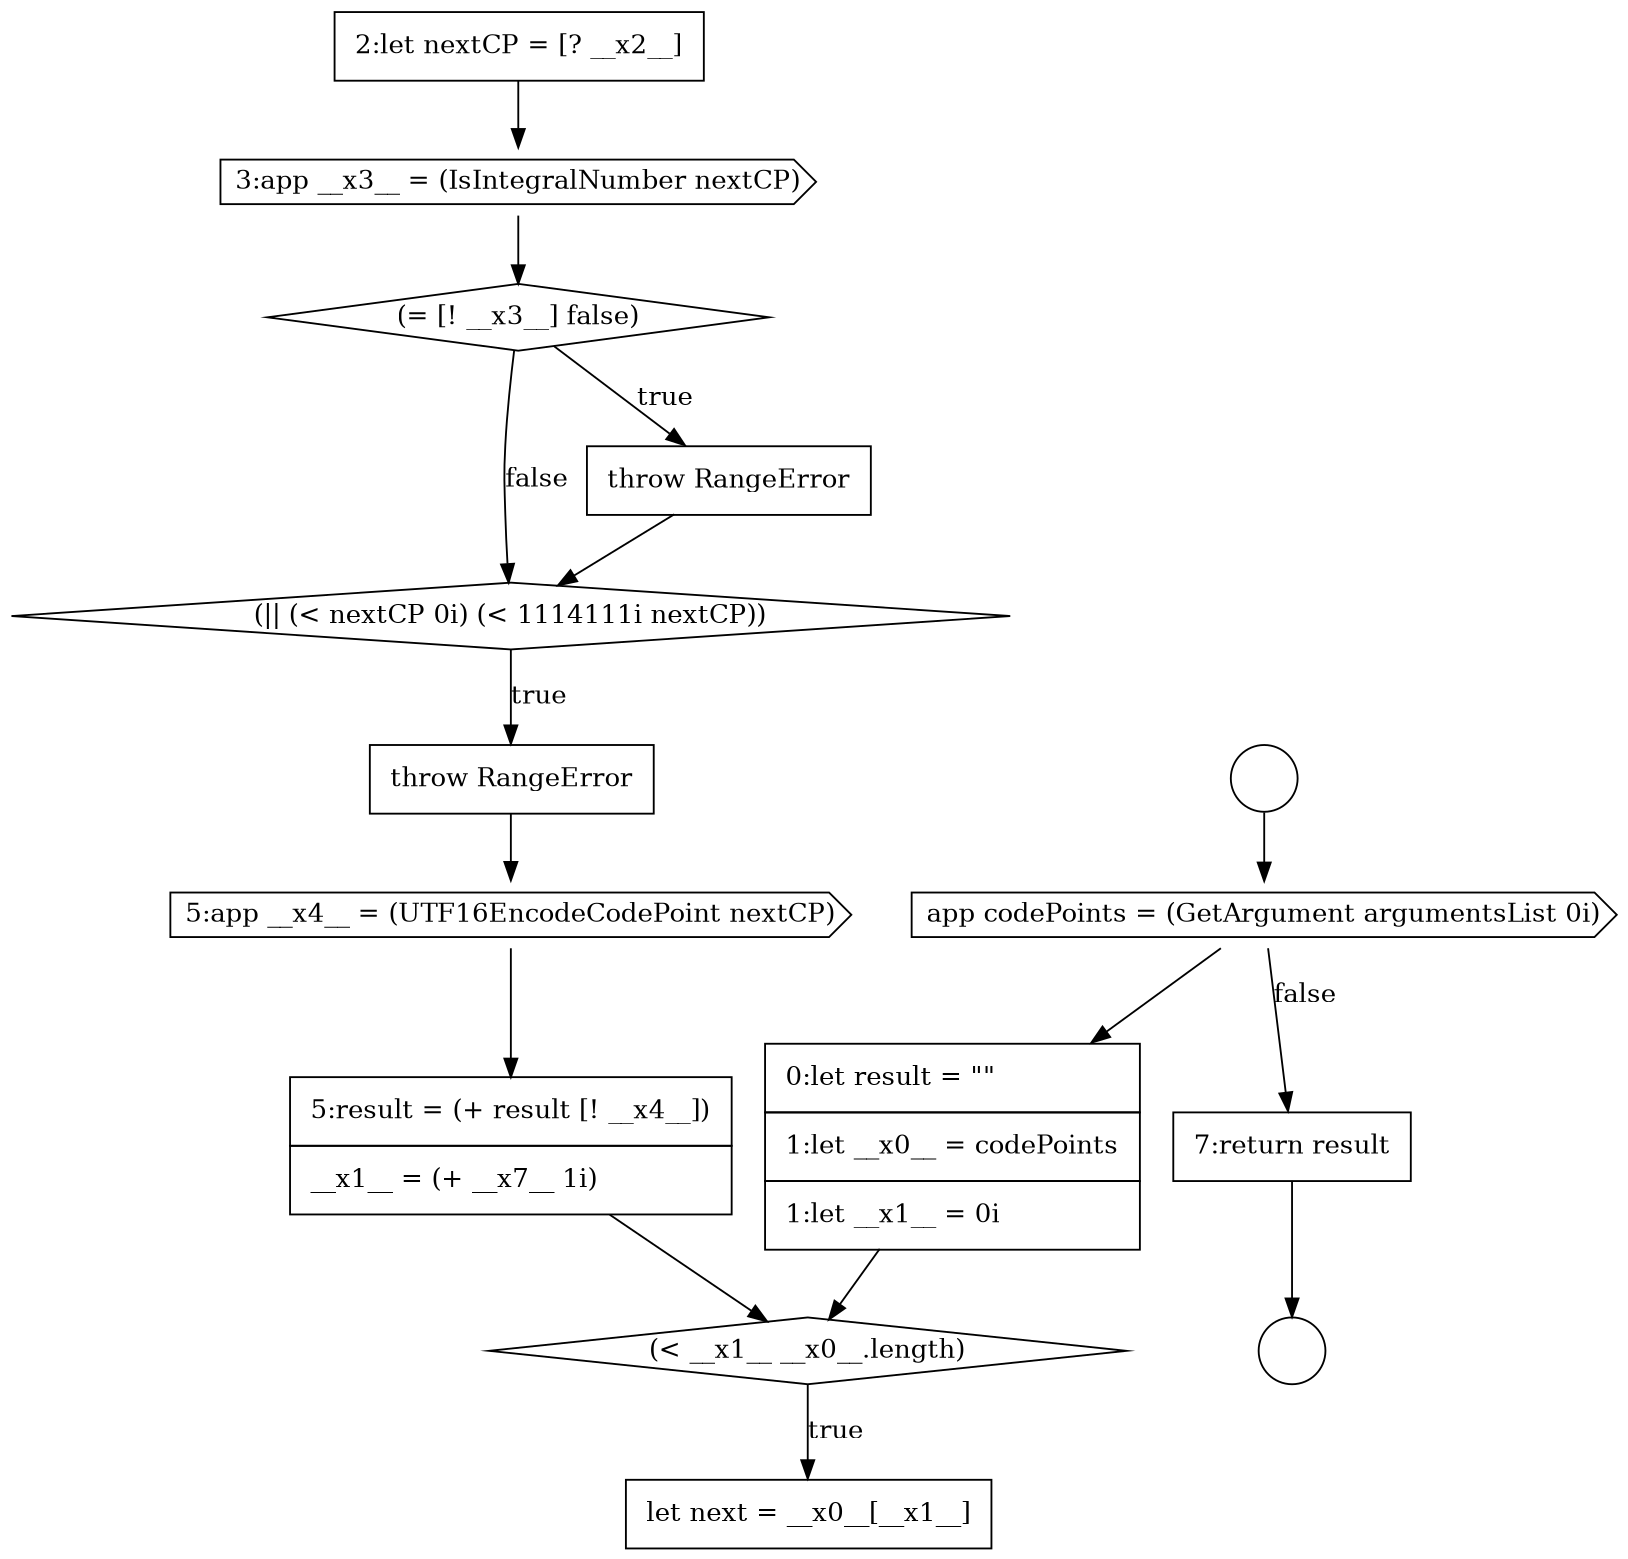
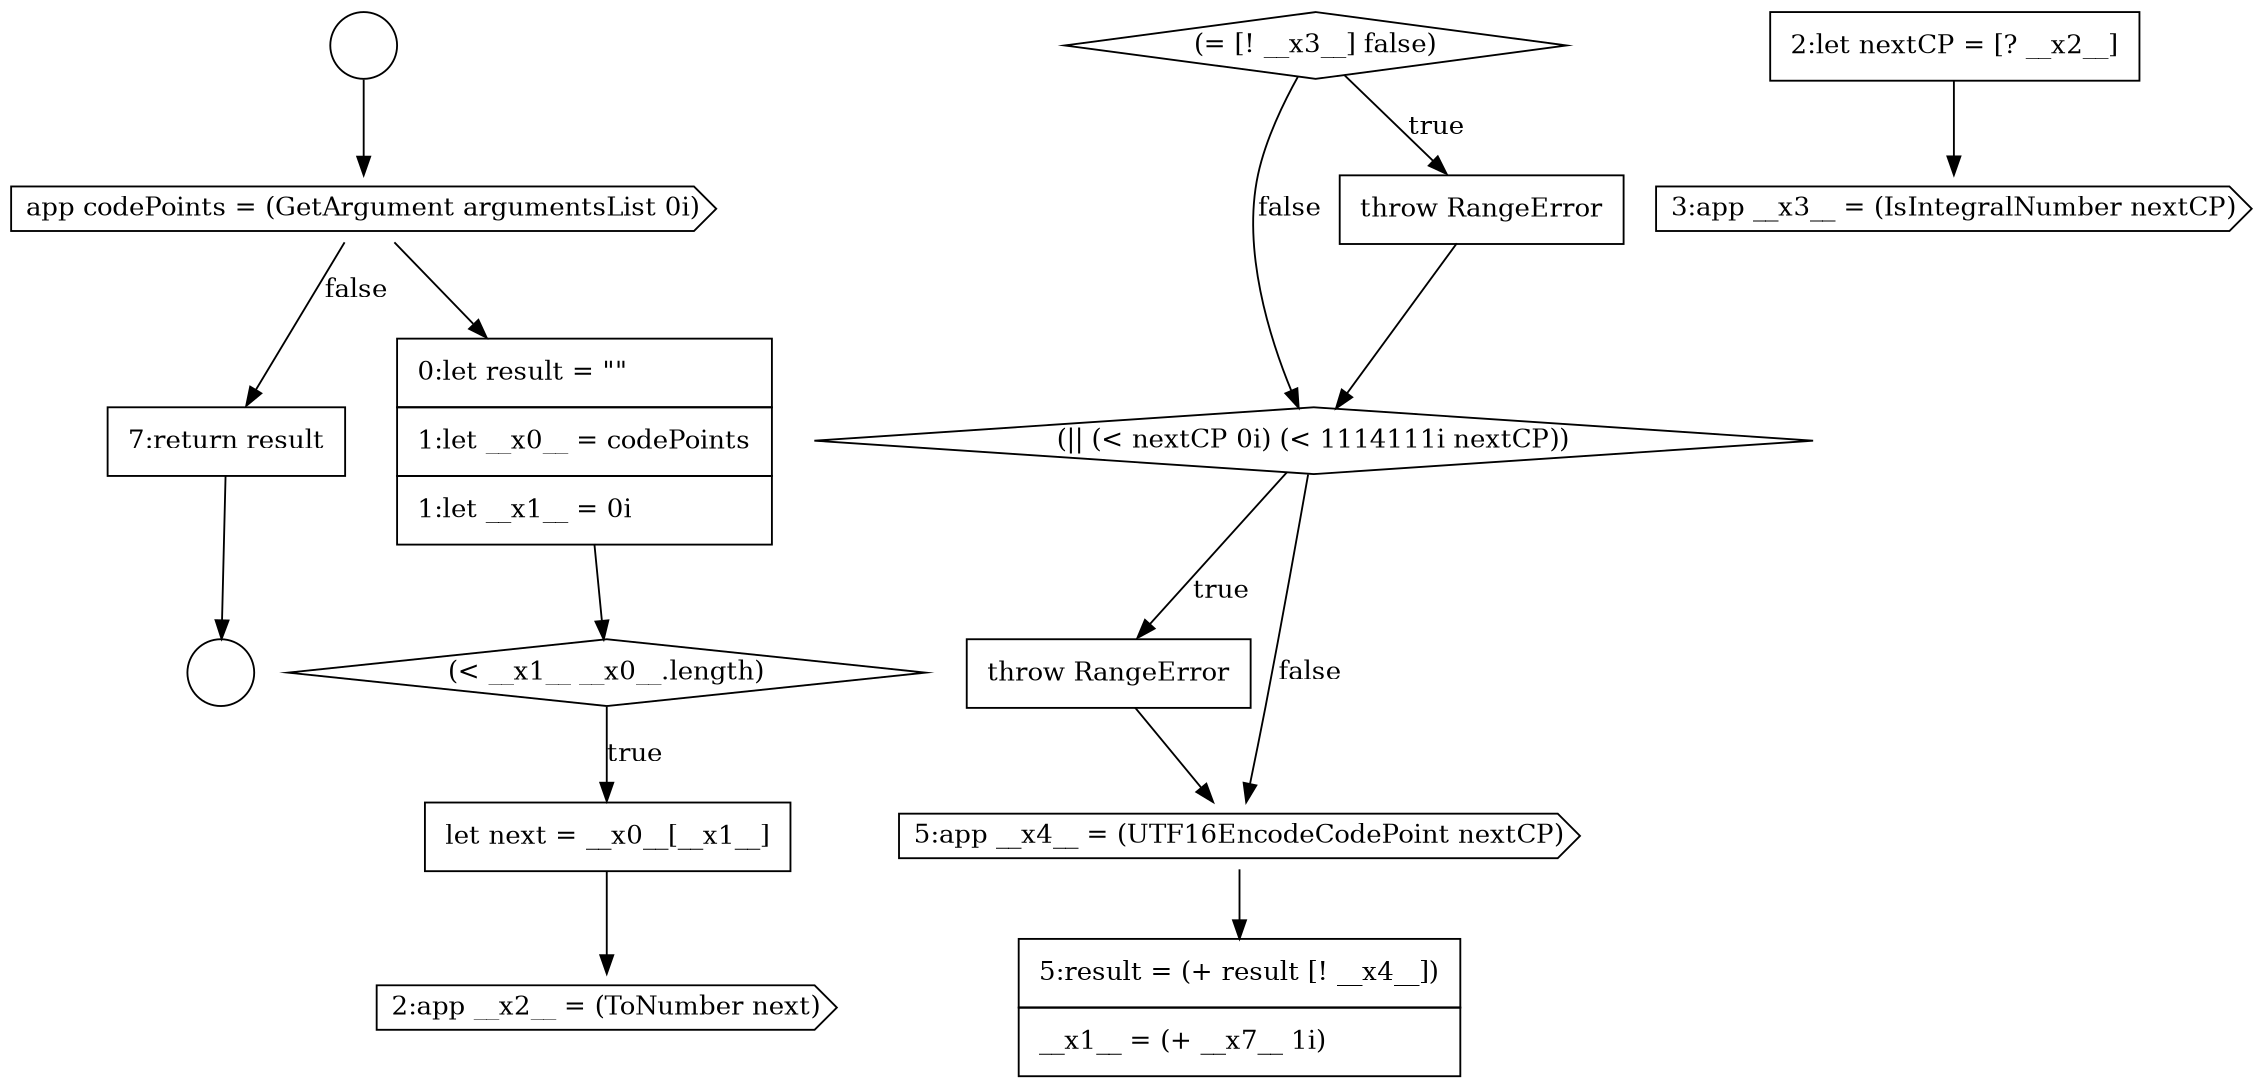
edge "3:app __x3__ = (IsIntegralNumber nextCP)" -> "(= [! __x3__] false)": removed
edge "(|| (< nextCP 0i) (< 1114111i nextCP))" -> "5:app __x4__ = (UTF16EncodeCodePoint nextCP)": added, label "false"
node "2:app __x2__ = (ToNumber next)": added
edge "5:result = (+ result [! __x4__])" -> "(< __x1__ __x0__.length)": removed
